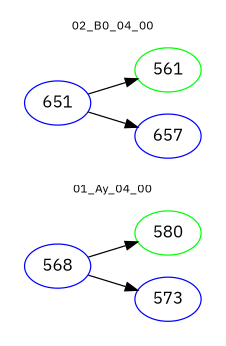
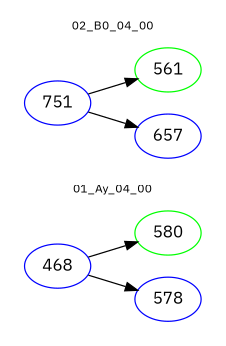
node "651": label "651" -> "751"
node "568": label "568" -> "468"
node "573": label "573" -> "578"
